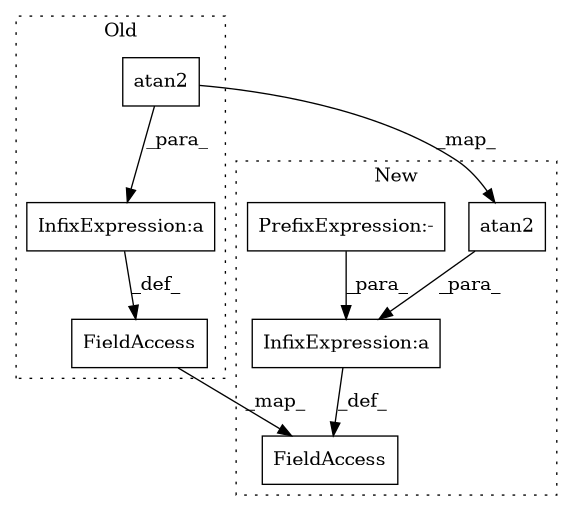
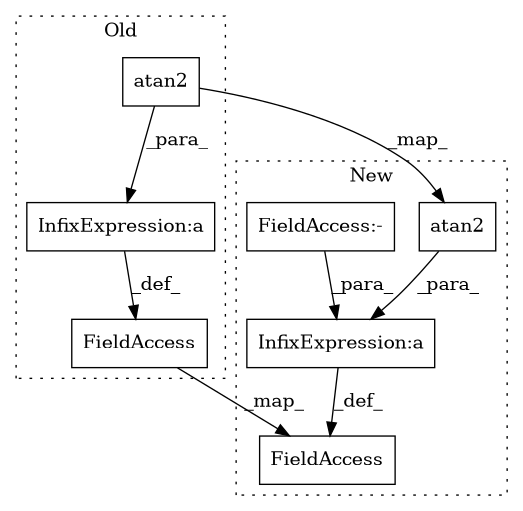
node "PrefixExpression:-": label "PrefixExpression:-" -> "FieldAccess:-"
